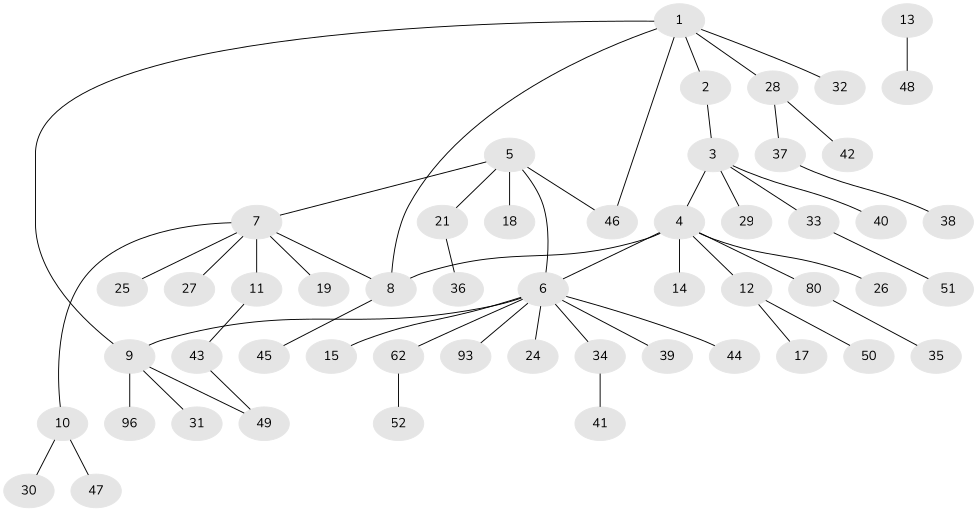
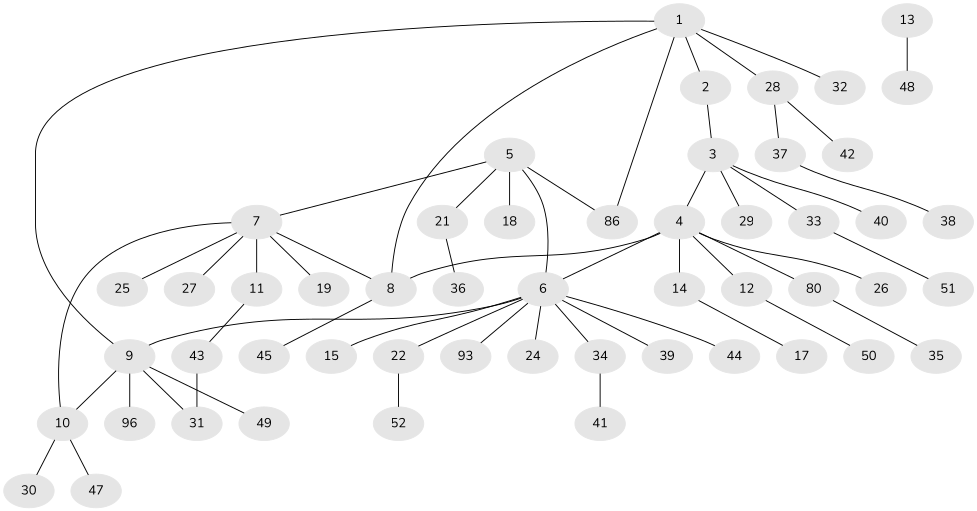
node "46": label "46" -> "86"
edge "12" -- "17": now "14" -- "17"
node "62": label "62" -> "22"
edge "9" -- "10": added
edge "43" -- "49": now "43" -- "31"
